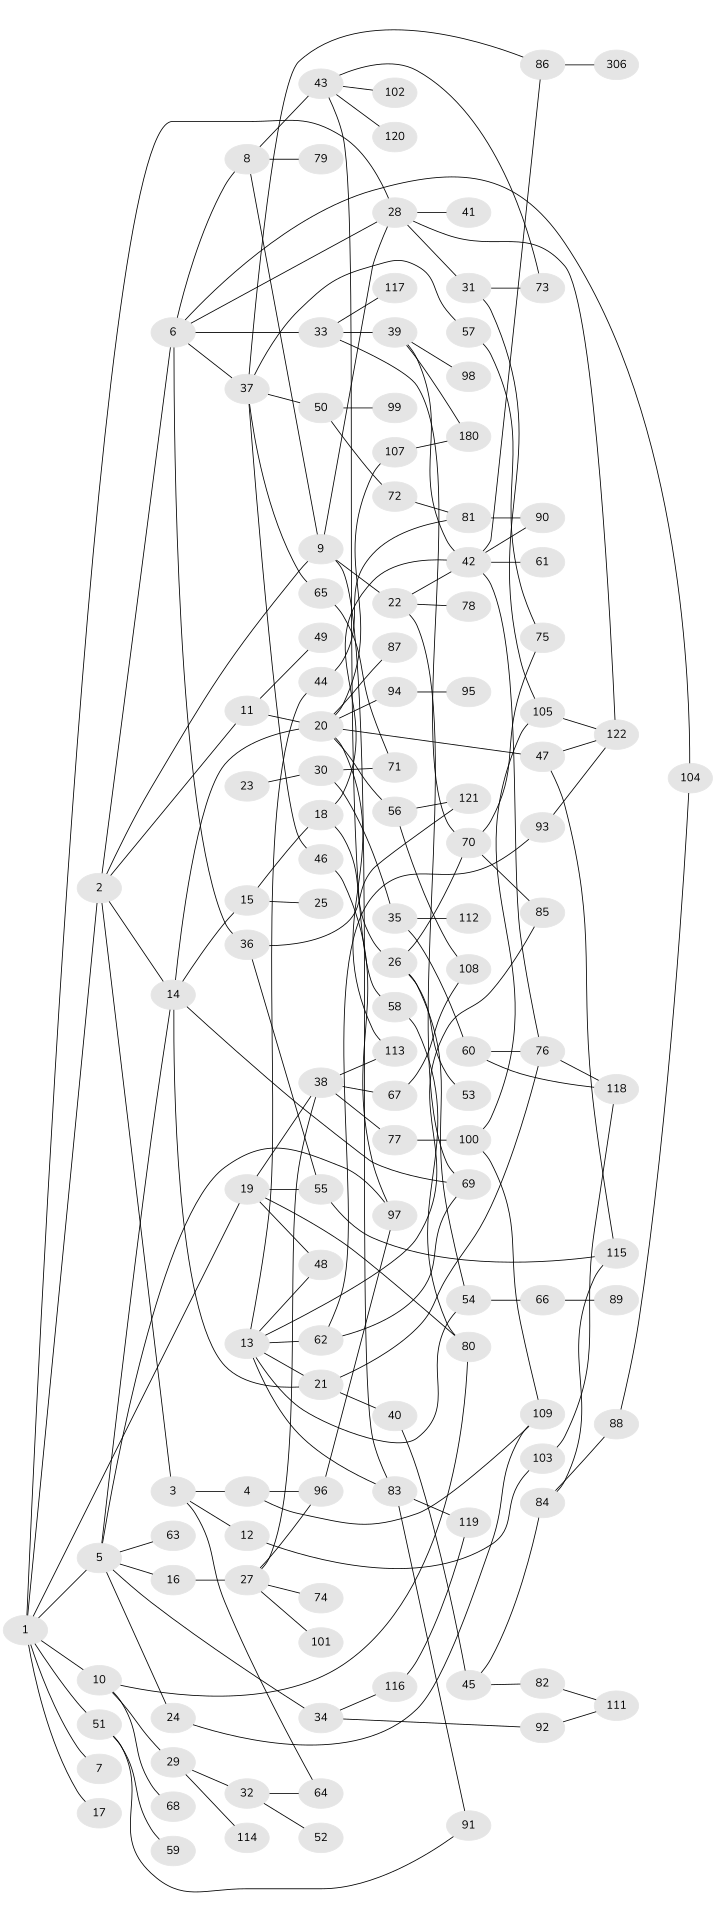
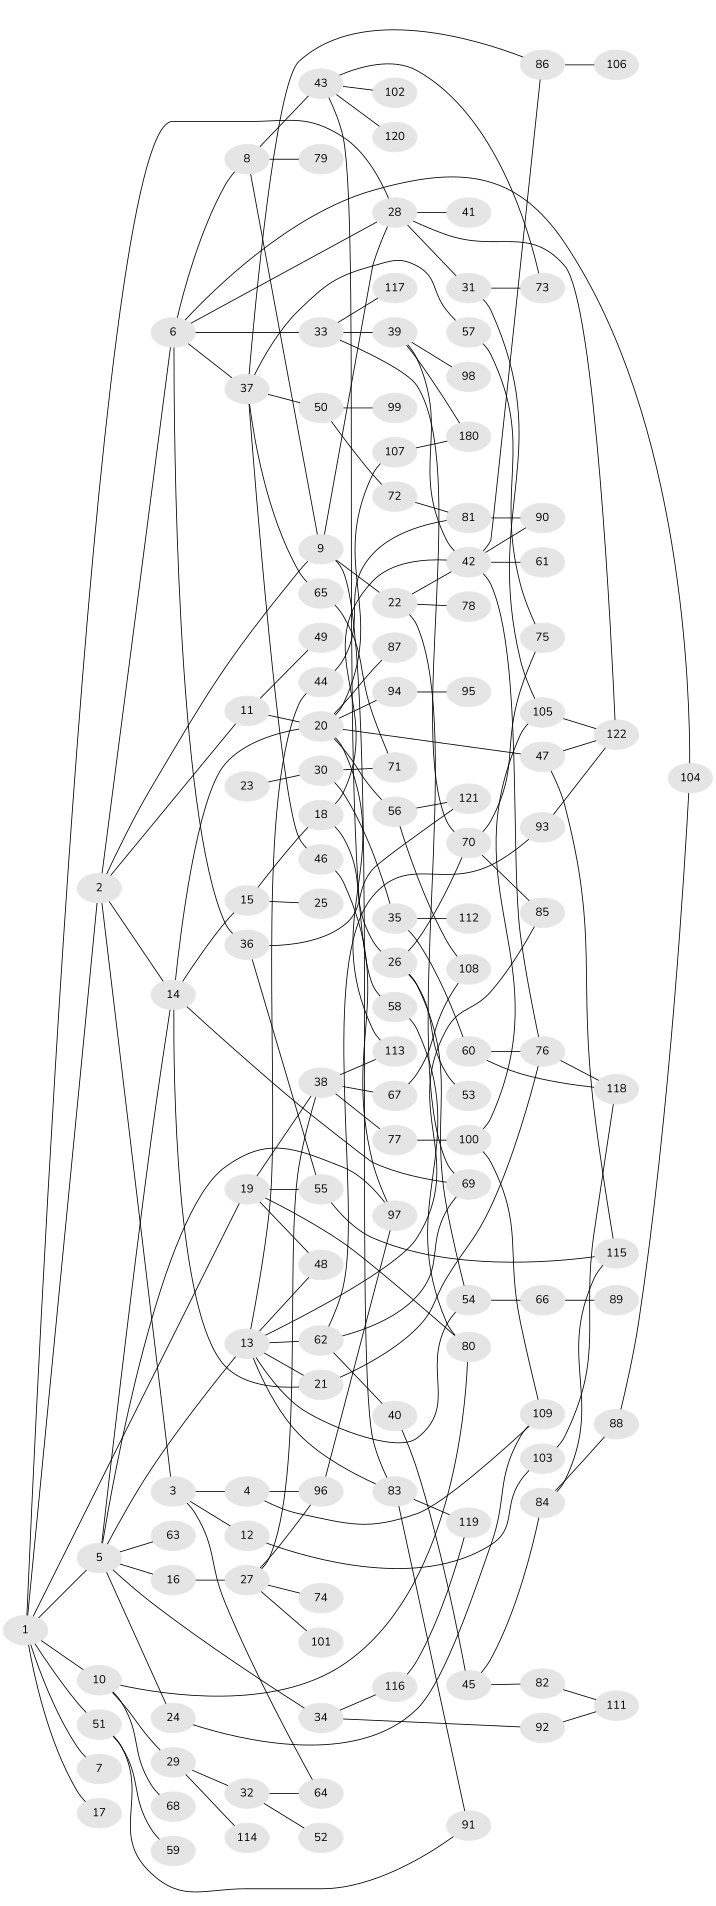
node "306": label "306" -> "106"
edge "21" -- "40": now "62" -- "40"
edge "13" -- "5": added
